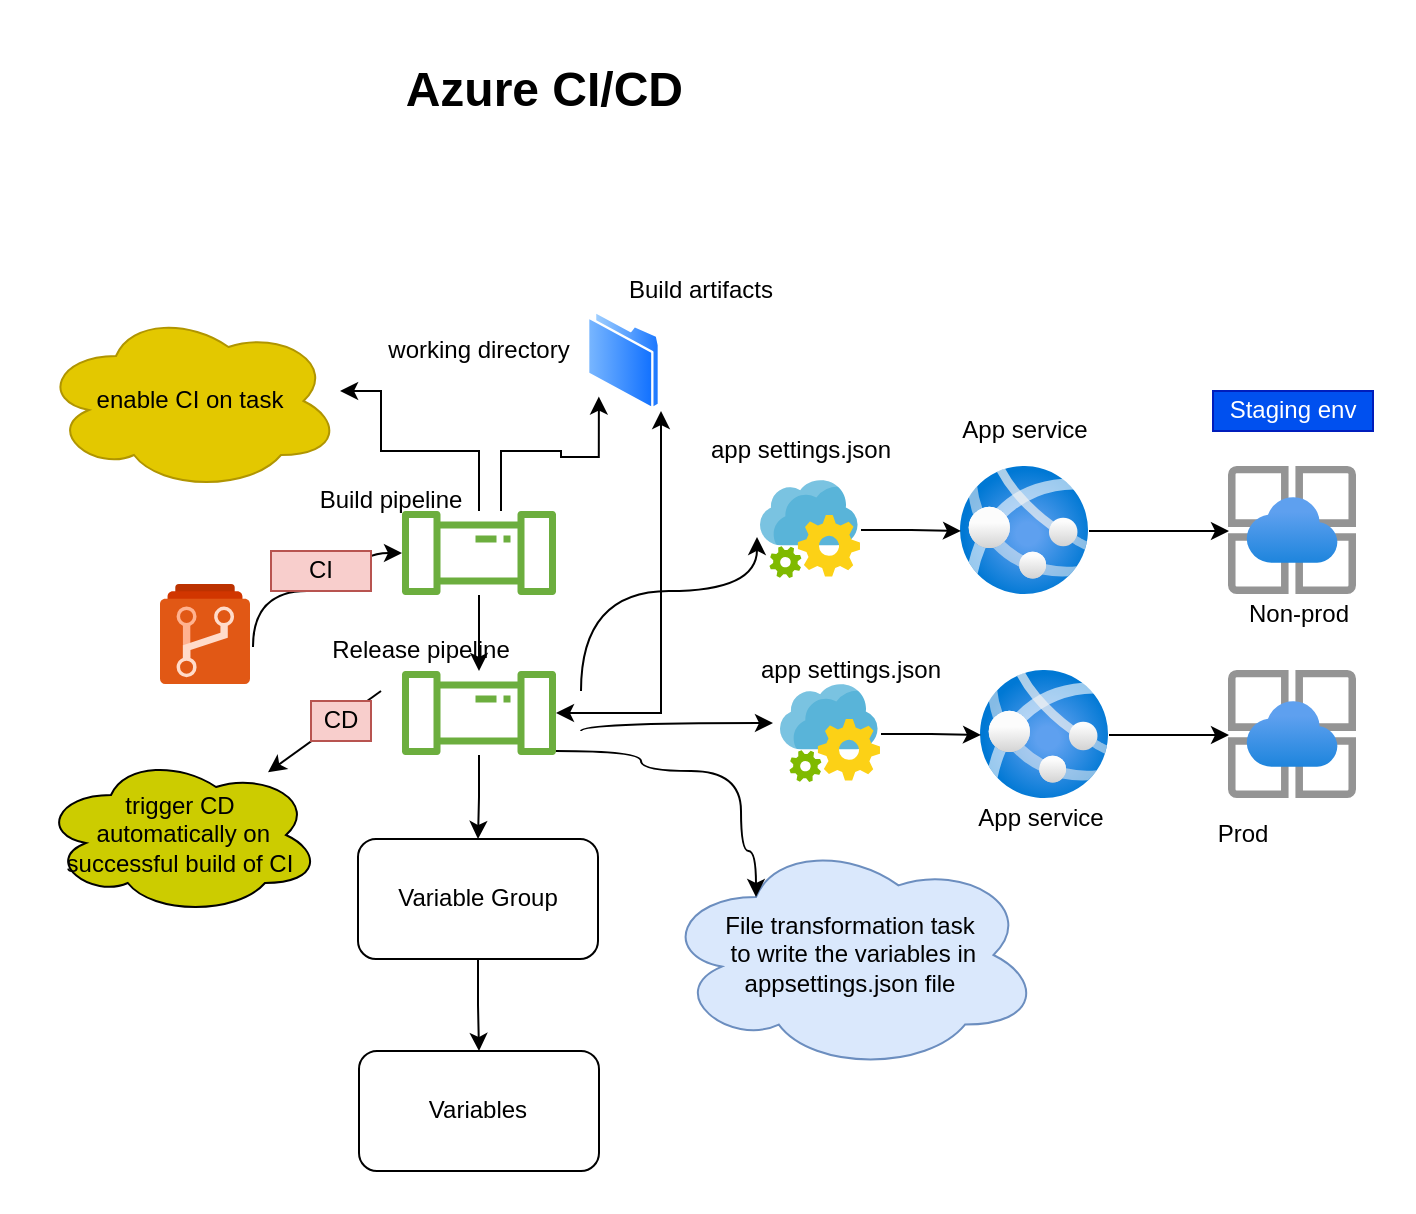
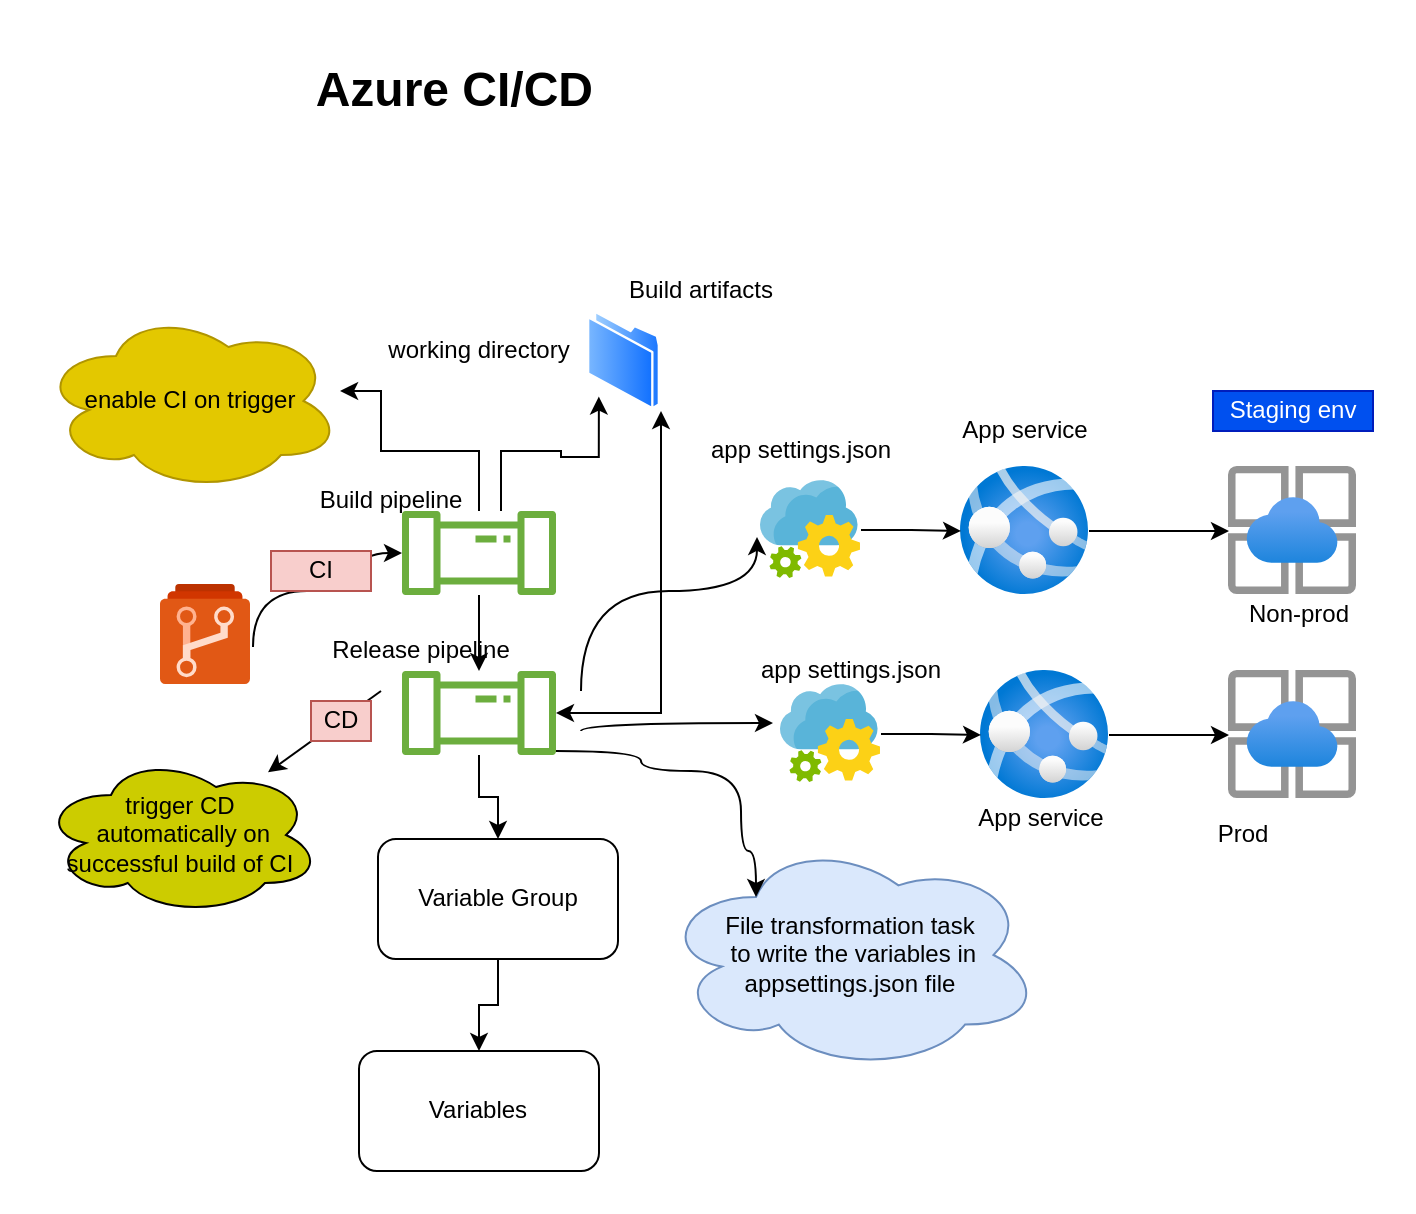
node "Azure CI/CD": moved (551, 91) -> (461, 91)
node "enable CI on task": label "enable CI on task" -> "enable CI on trigger"
node "Variable Group": moved (478, 899) -> (498, 899)
